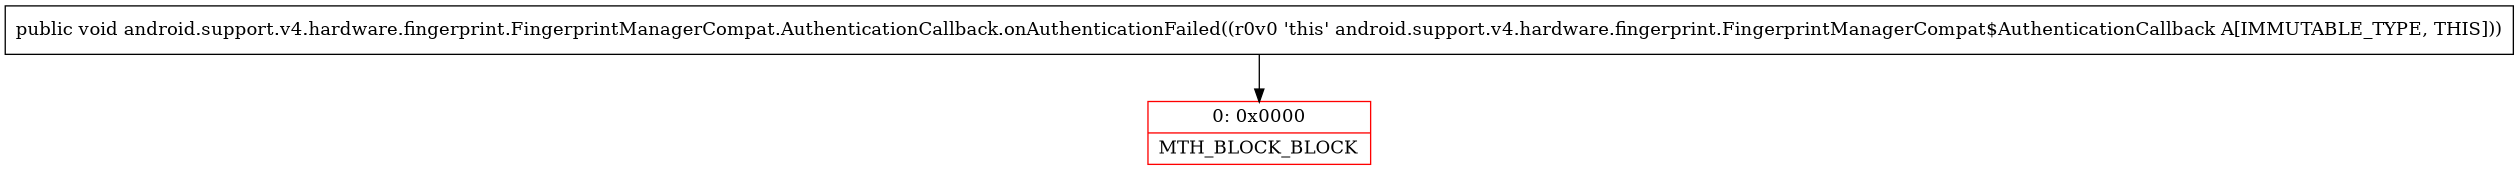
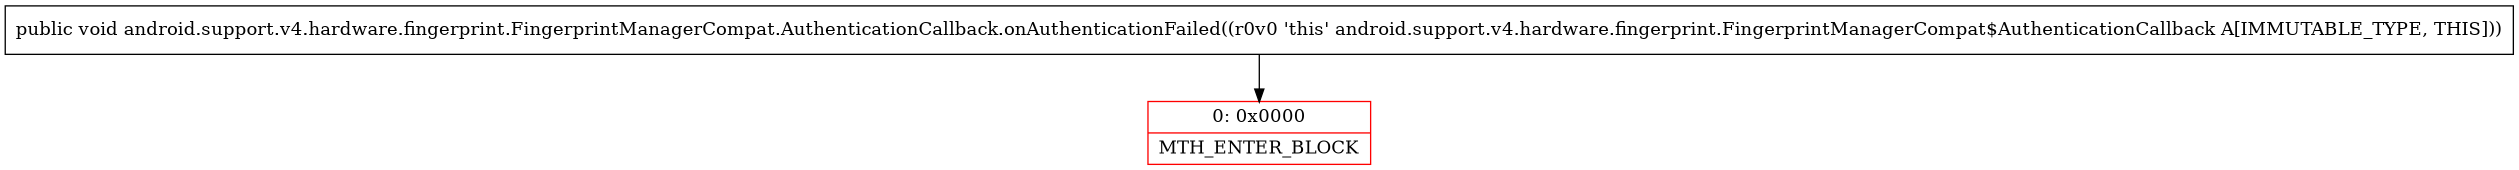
node "0: 0x0000": text "MTH_BLOCK_BLOCK" -> "MTH_ENTER_BLOCK"
